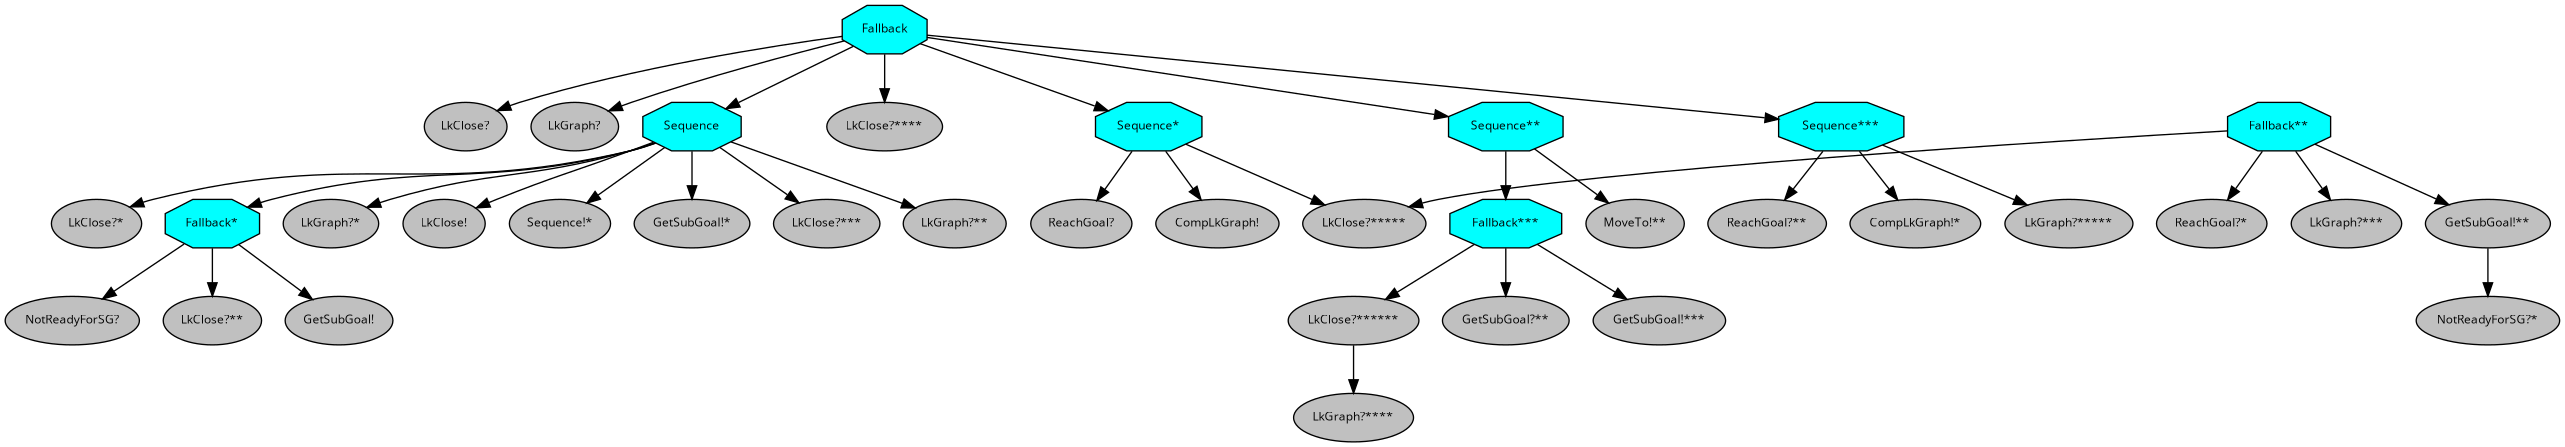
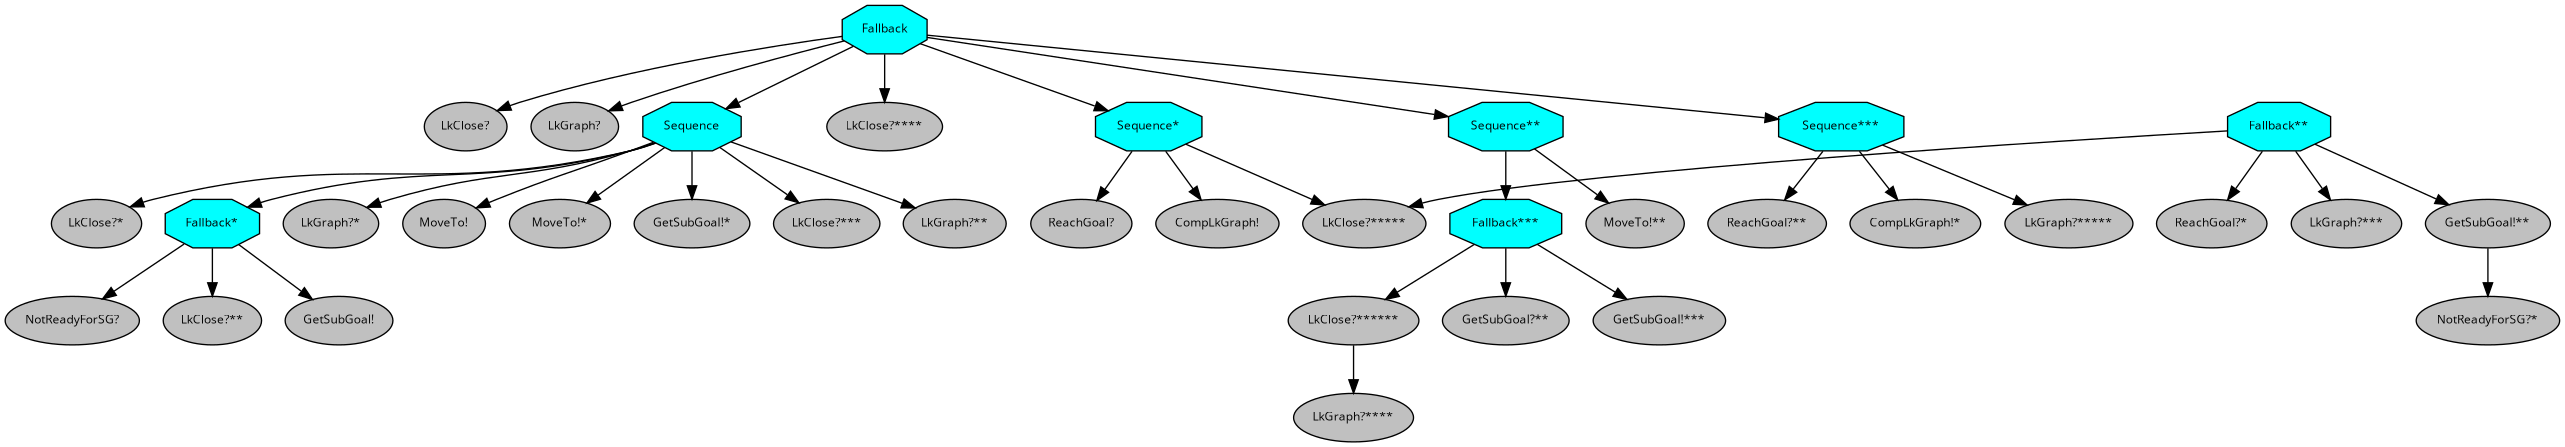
node "LkClose!": label "LkClose!" -> "MoveTo!"
node "Sequence!*": label "Sequence!*" -> "MoveTo!*"
